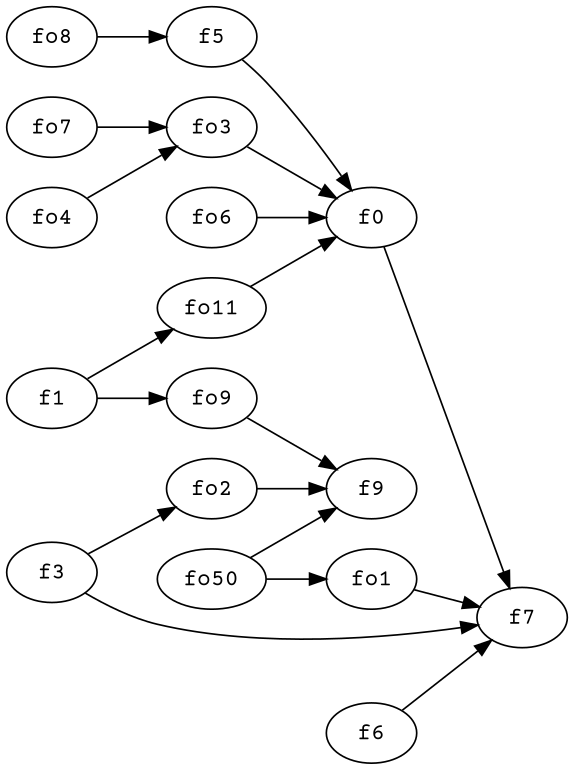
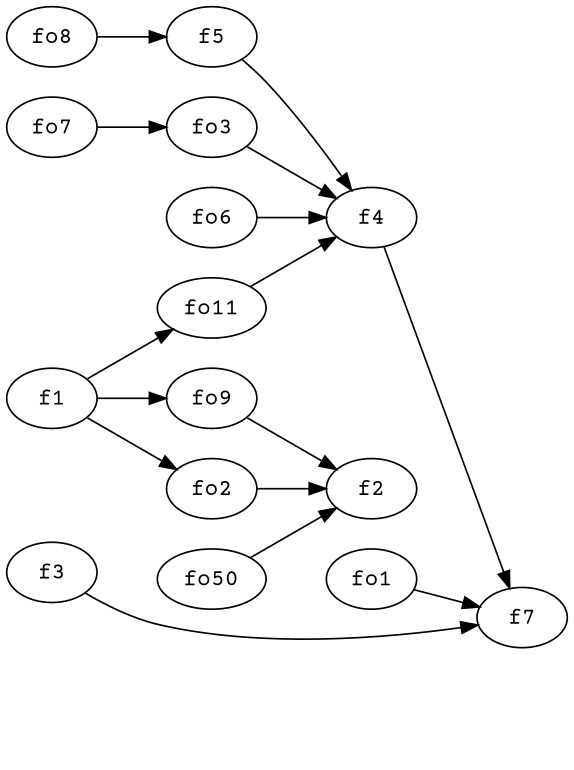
node "fo4": removed
node "f0": label "f0" -> "f4"
node "f9": label "f9" -> "f2"
edge "f3" -> "fo2": now "f1" -> "fo2"
edge "fo50" -> "fo1": removed
node "f6": removed
